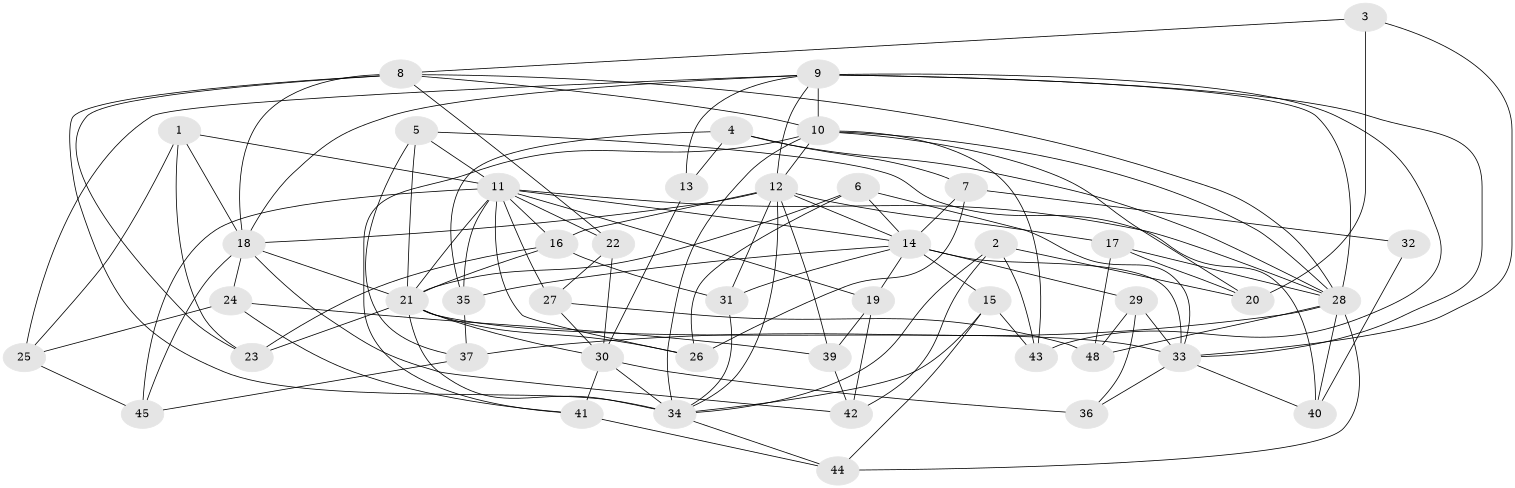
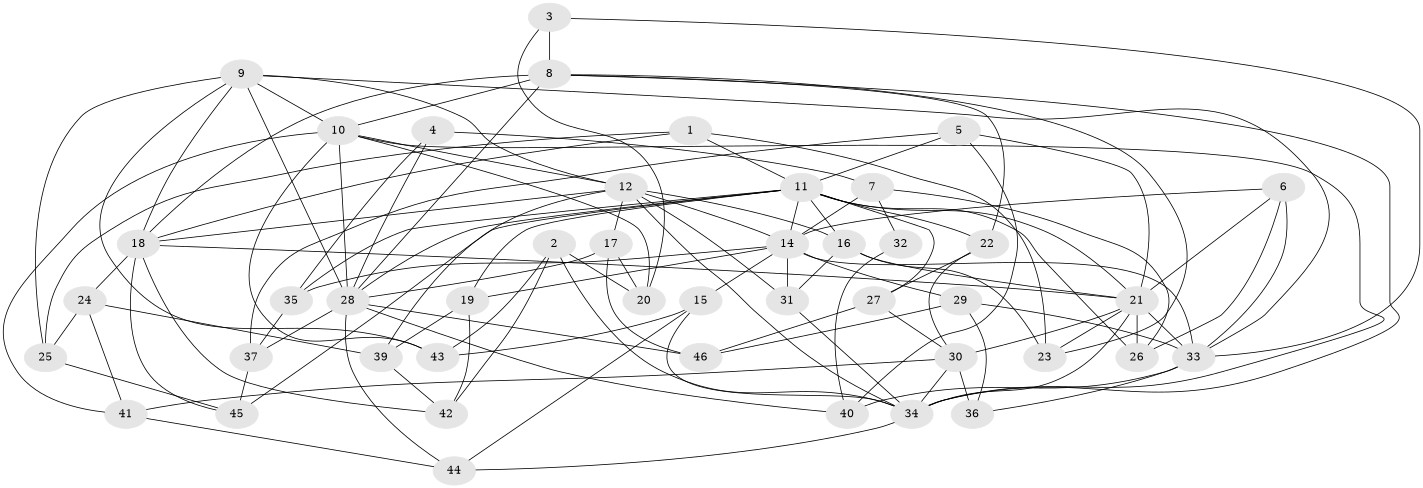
node "13": removed
node "48": label "48" -> "46"
